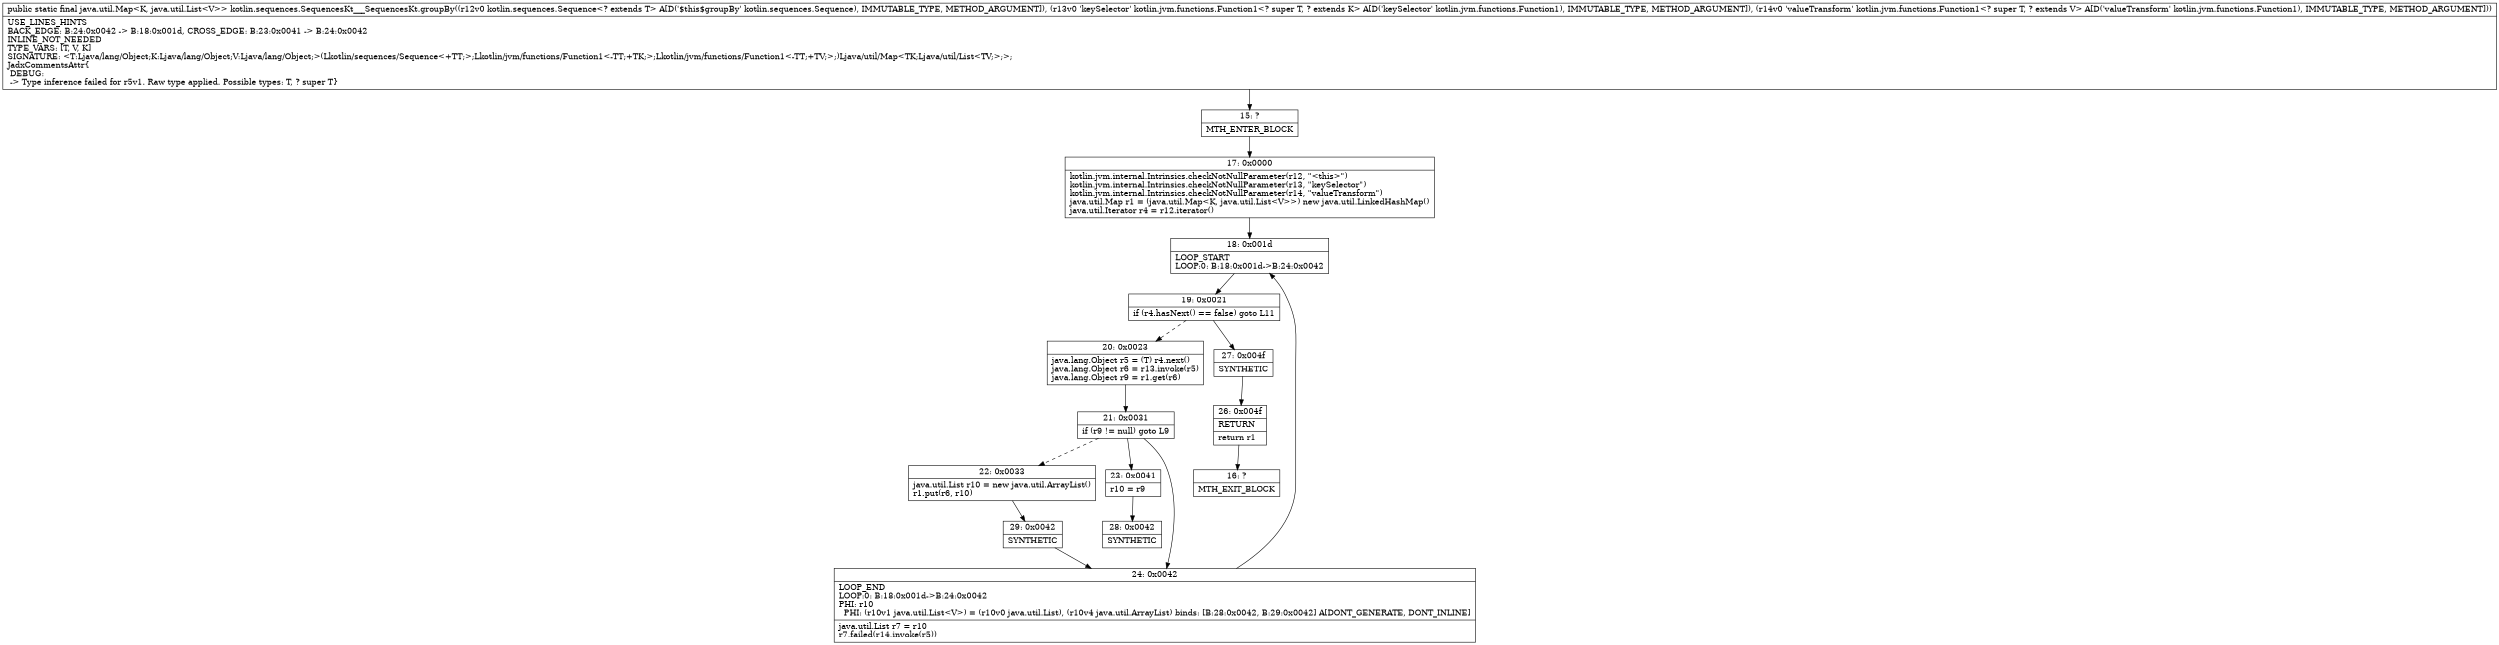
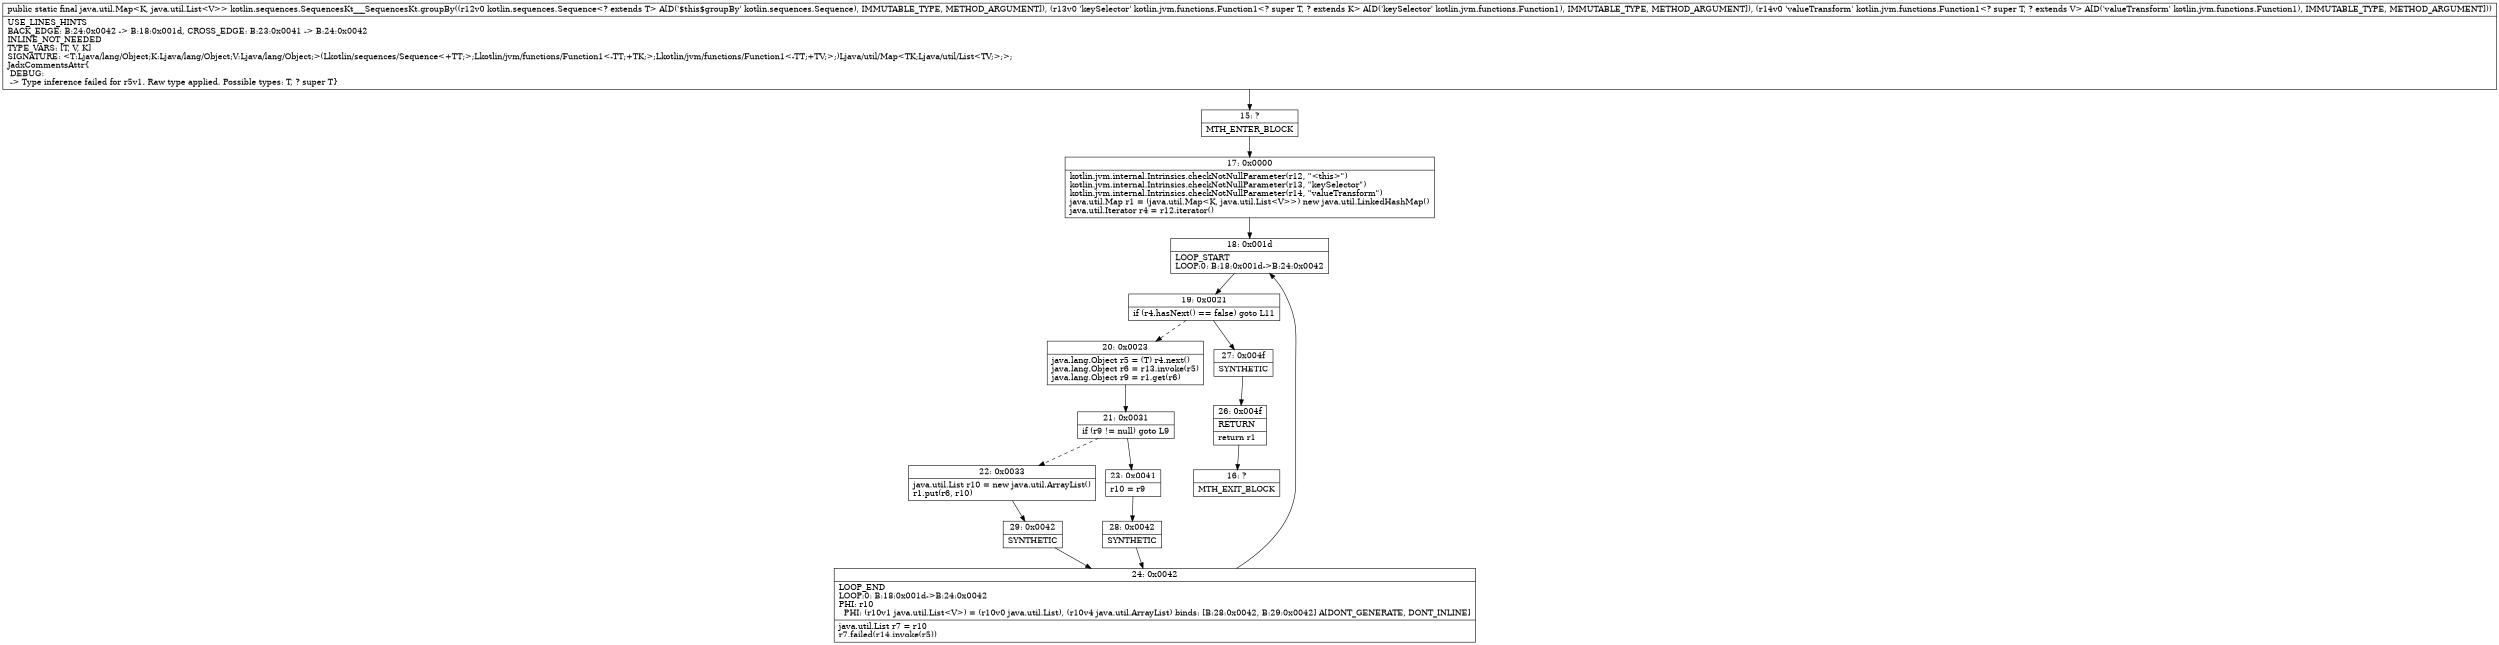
edge "21: 0x0031" -> "24: 0x0042": now "28: 0x0042" -> "24: 0x0042"
